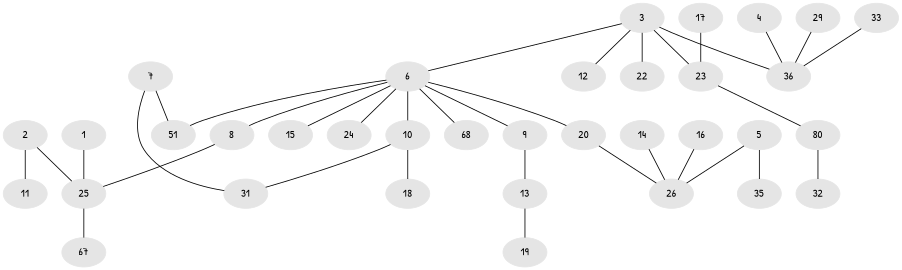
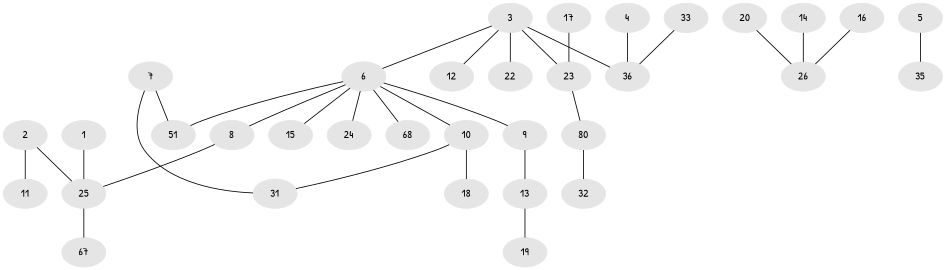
node "29": removed
edge "6" -- "20": removed
edge "5" -- "26": removed
